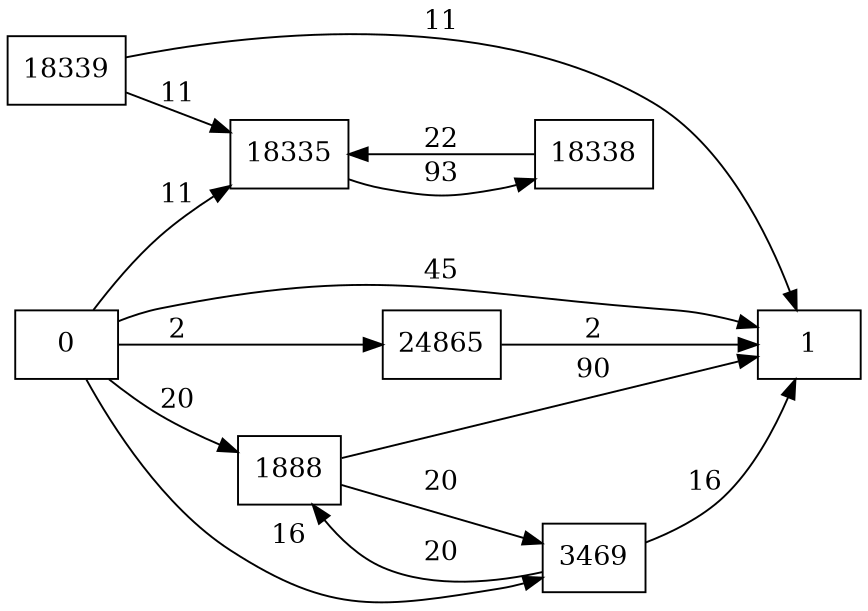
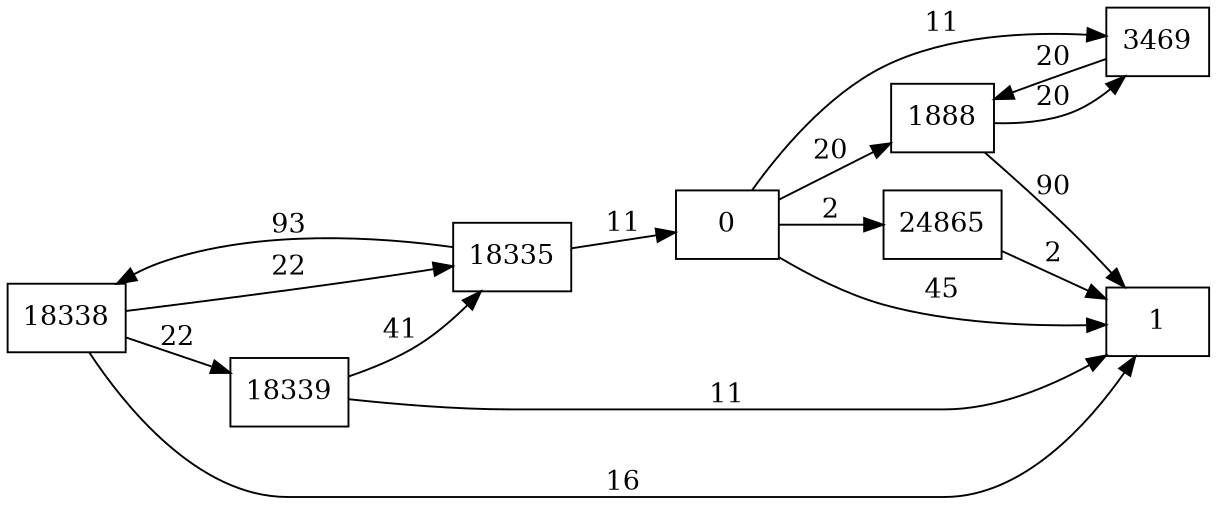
edge "18339" -> "18335": label "11" -> "41"
edge "0" -> "18335": reversed
edge "18338" -> "18339": added, label "22"
edge "3469" -> "1": now "18338" -> "1"
edge "0" -> "3469": label "16" -> "11"
